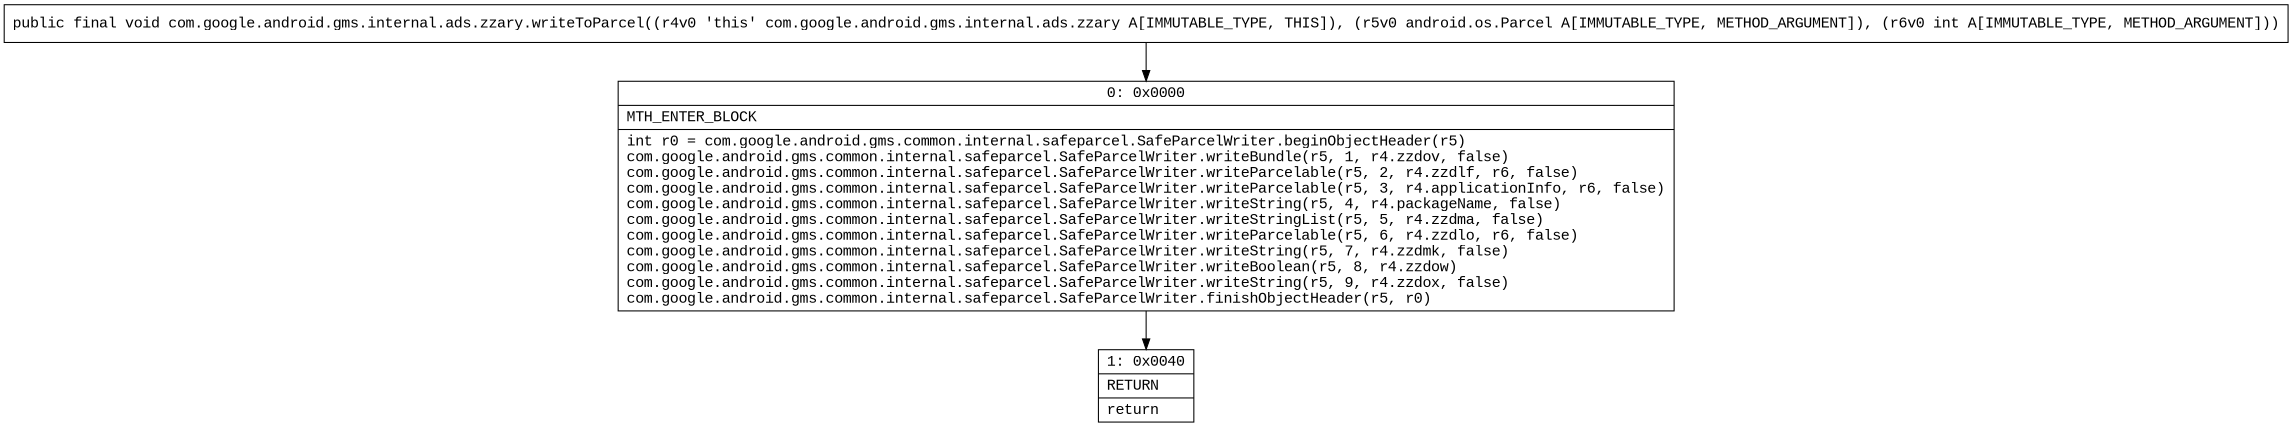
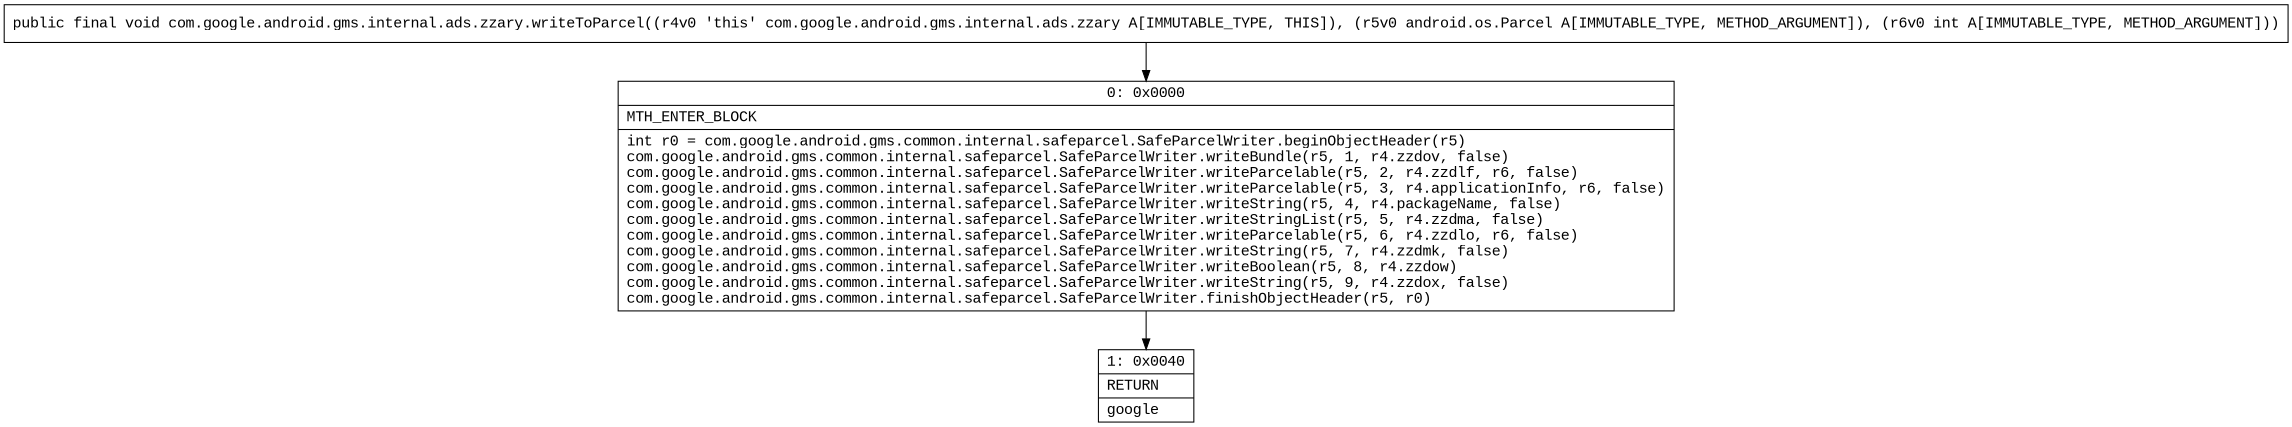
node "1: 0x0040": text "return" -> "google"
